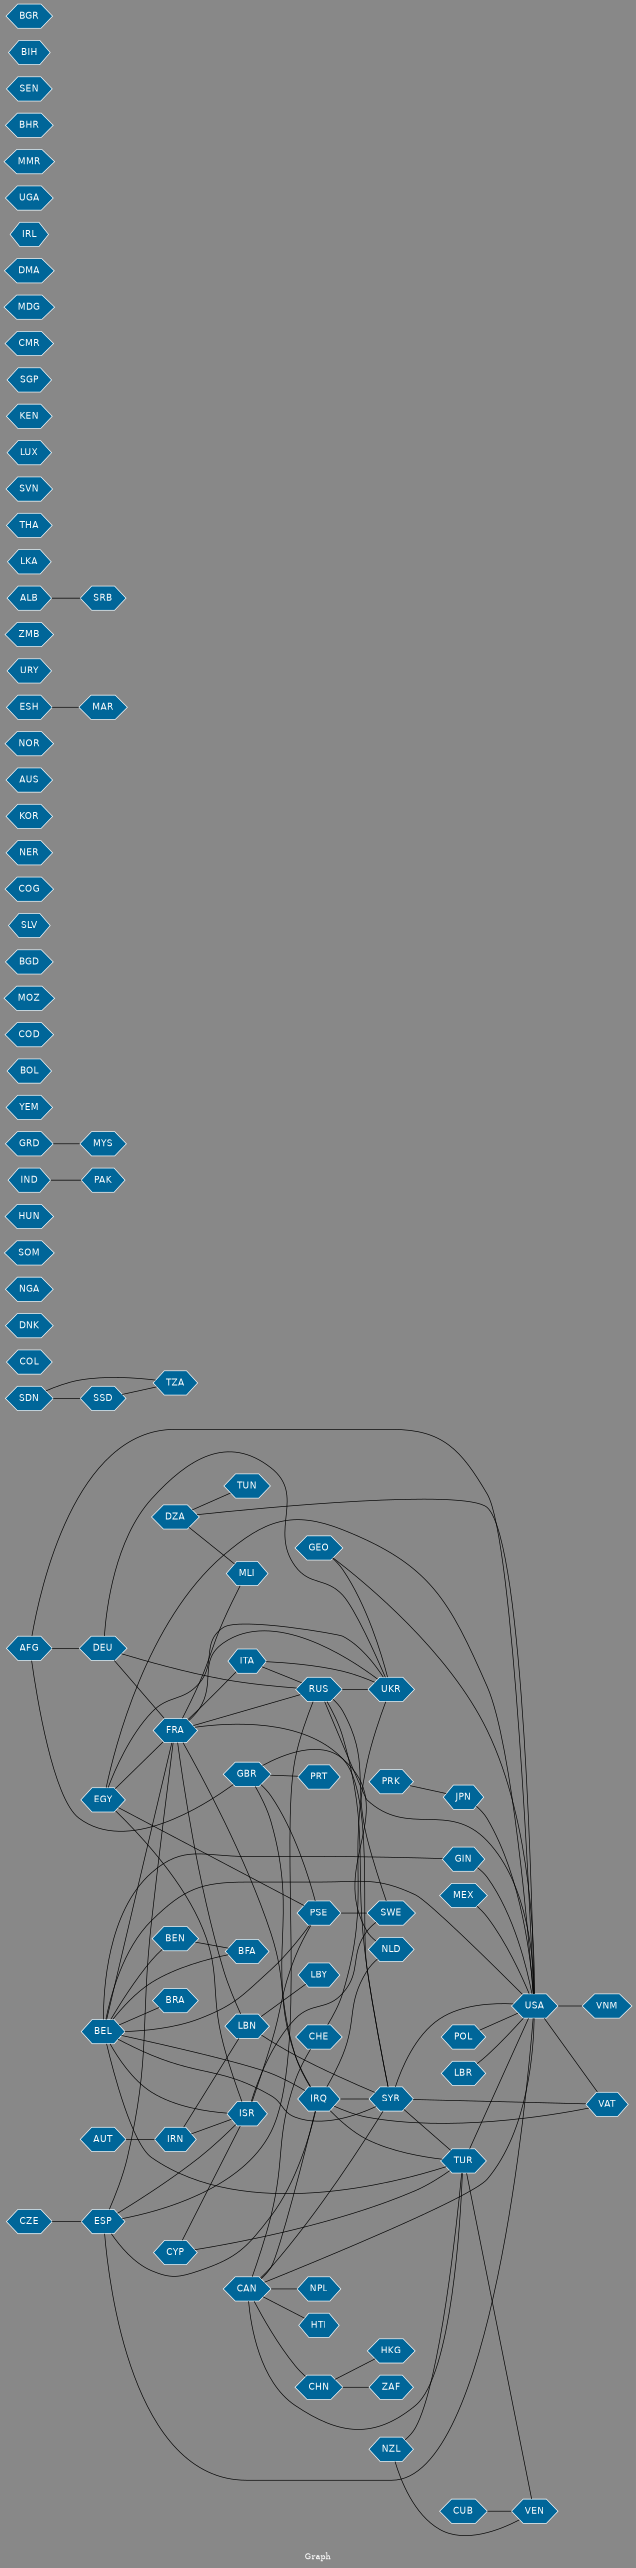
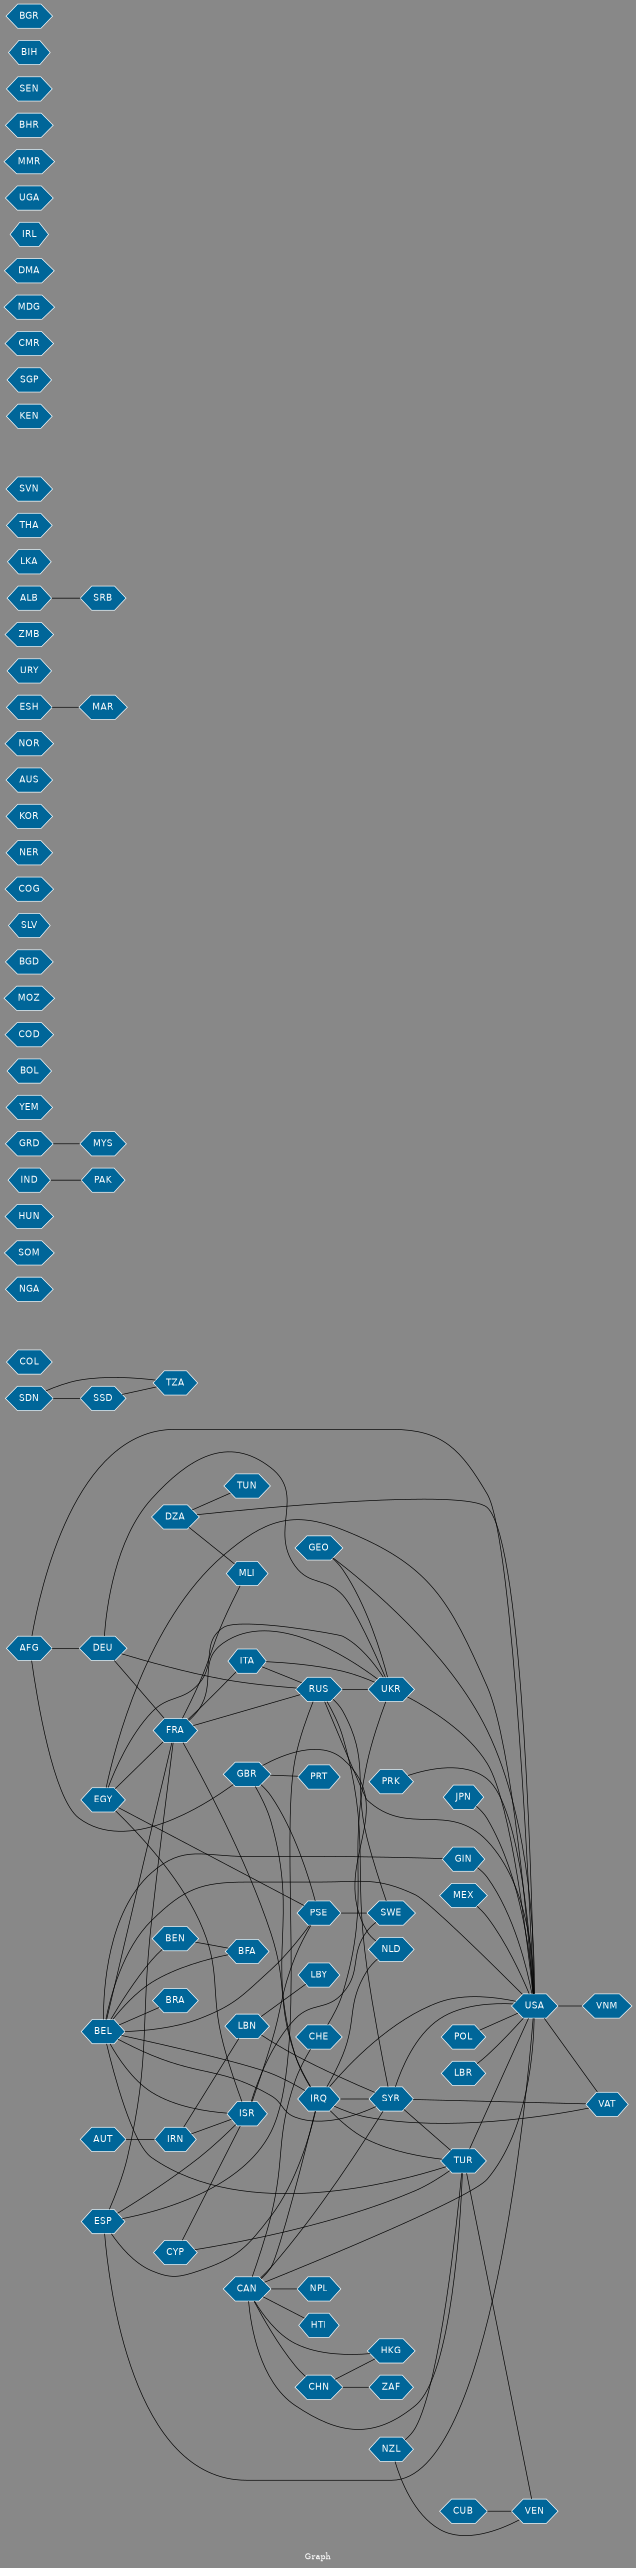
node "LUX": removed
node "DNK": removed
edge "UKR" -- "USA": added
edge "PRK" -- "JPN": now "PRK" -- "USA"
edge "FRA" -- "SYR": removed
edge "FRA" -- "LBN": removed
edge "USA" -- "IRQ": added
node "CZE": removed
edge "CAN" -- "HKG": added
